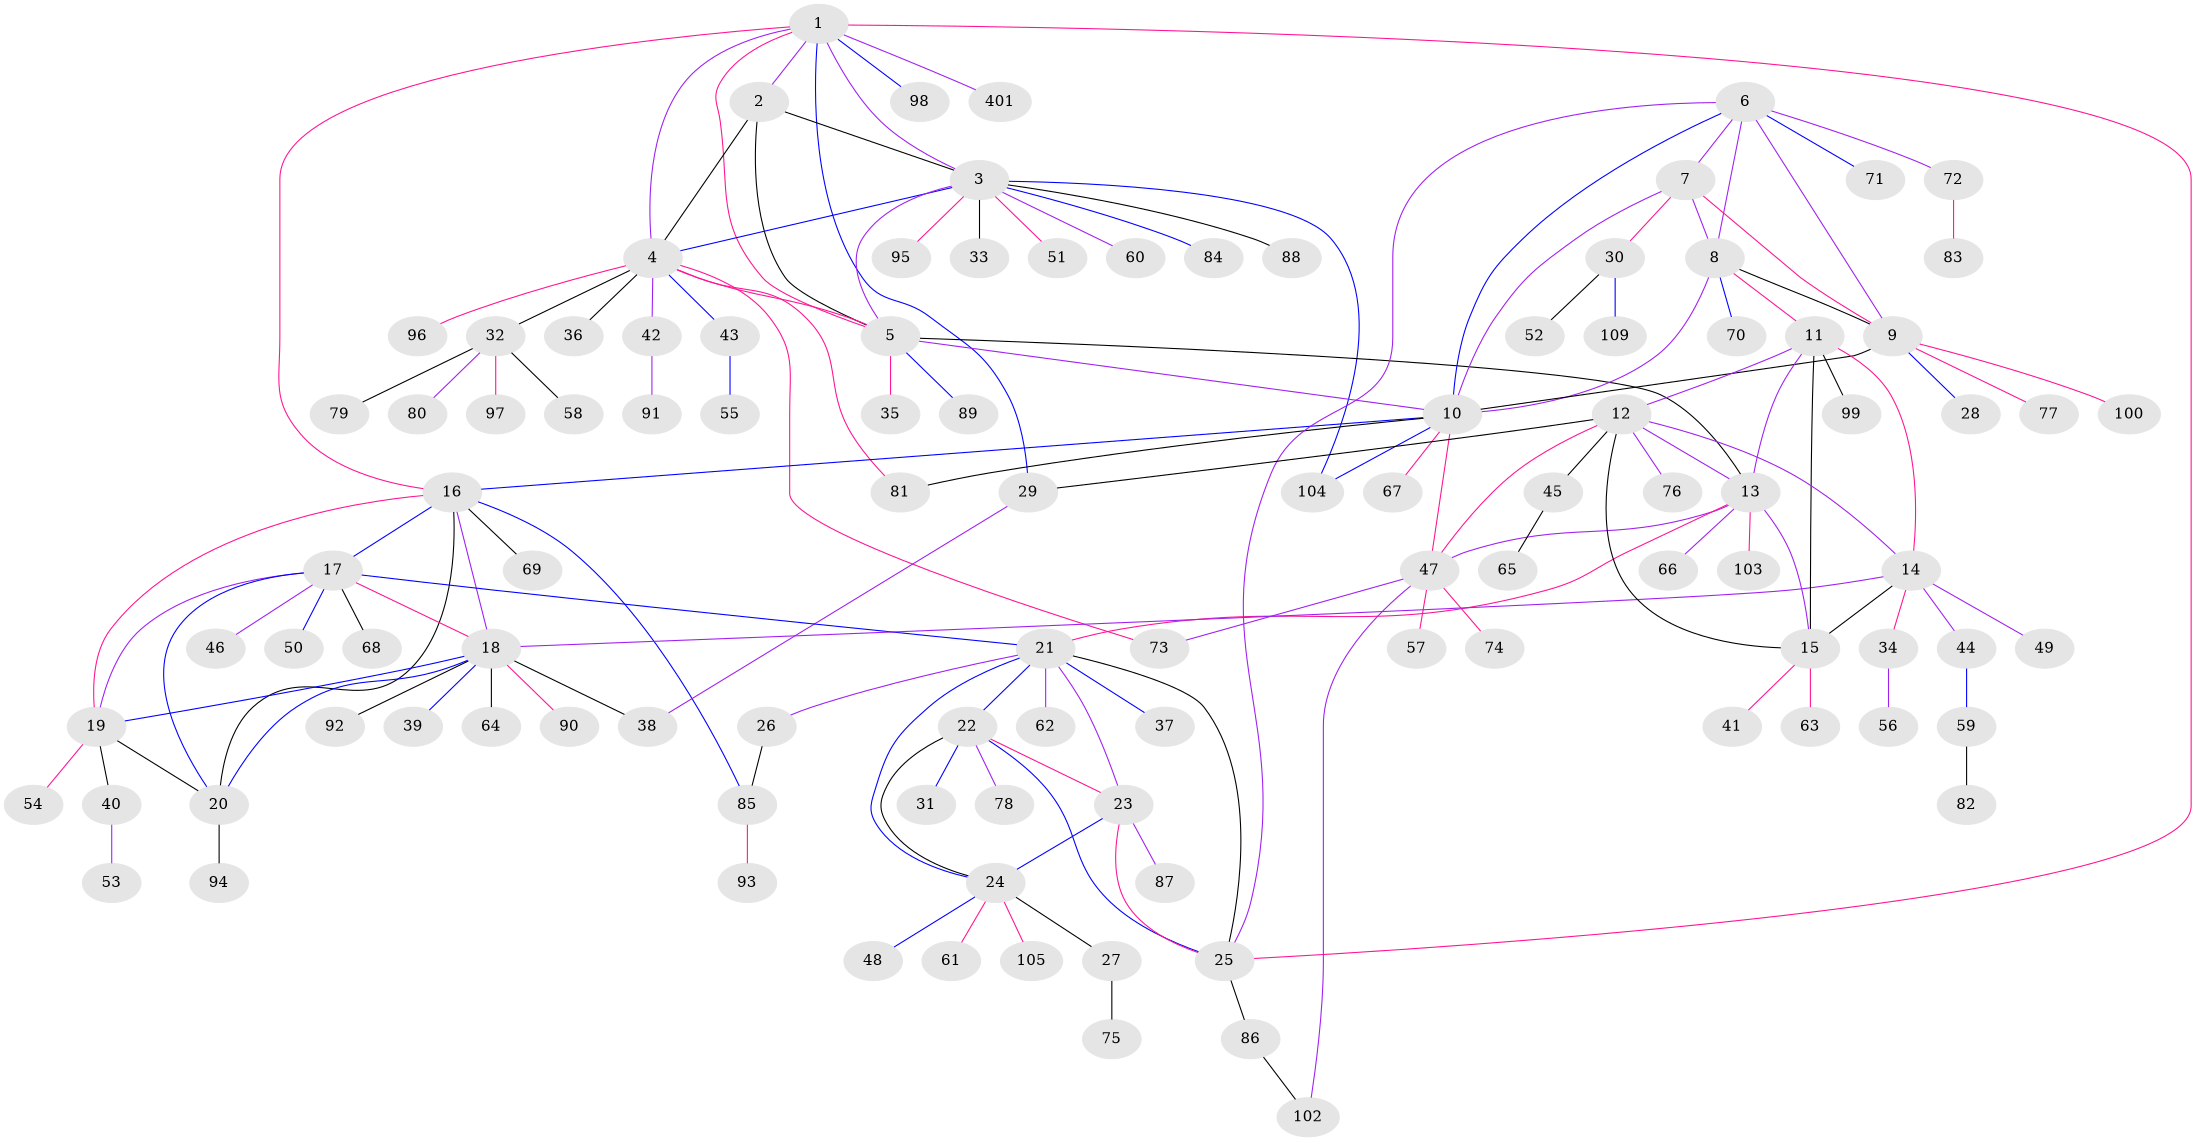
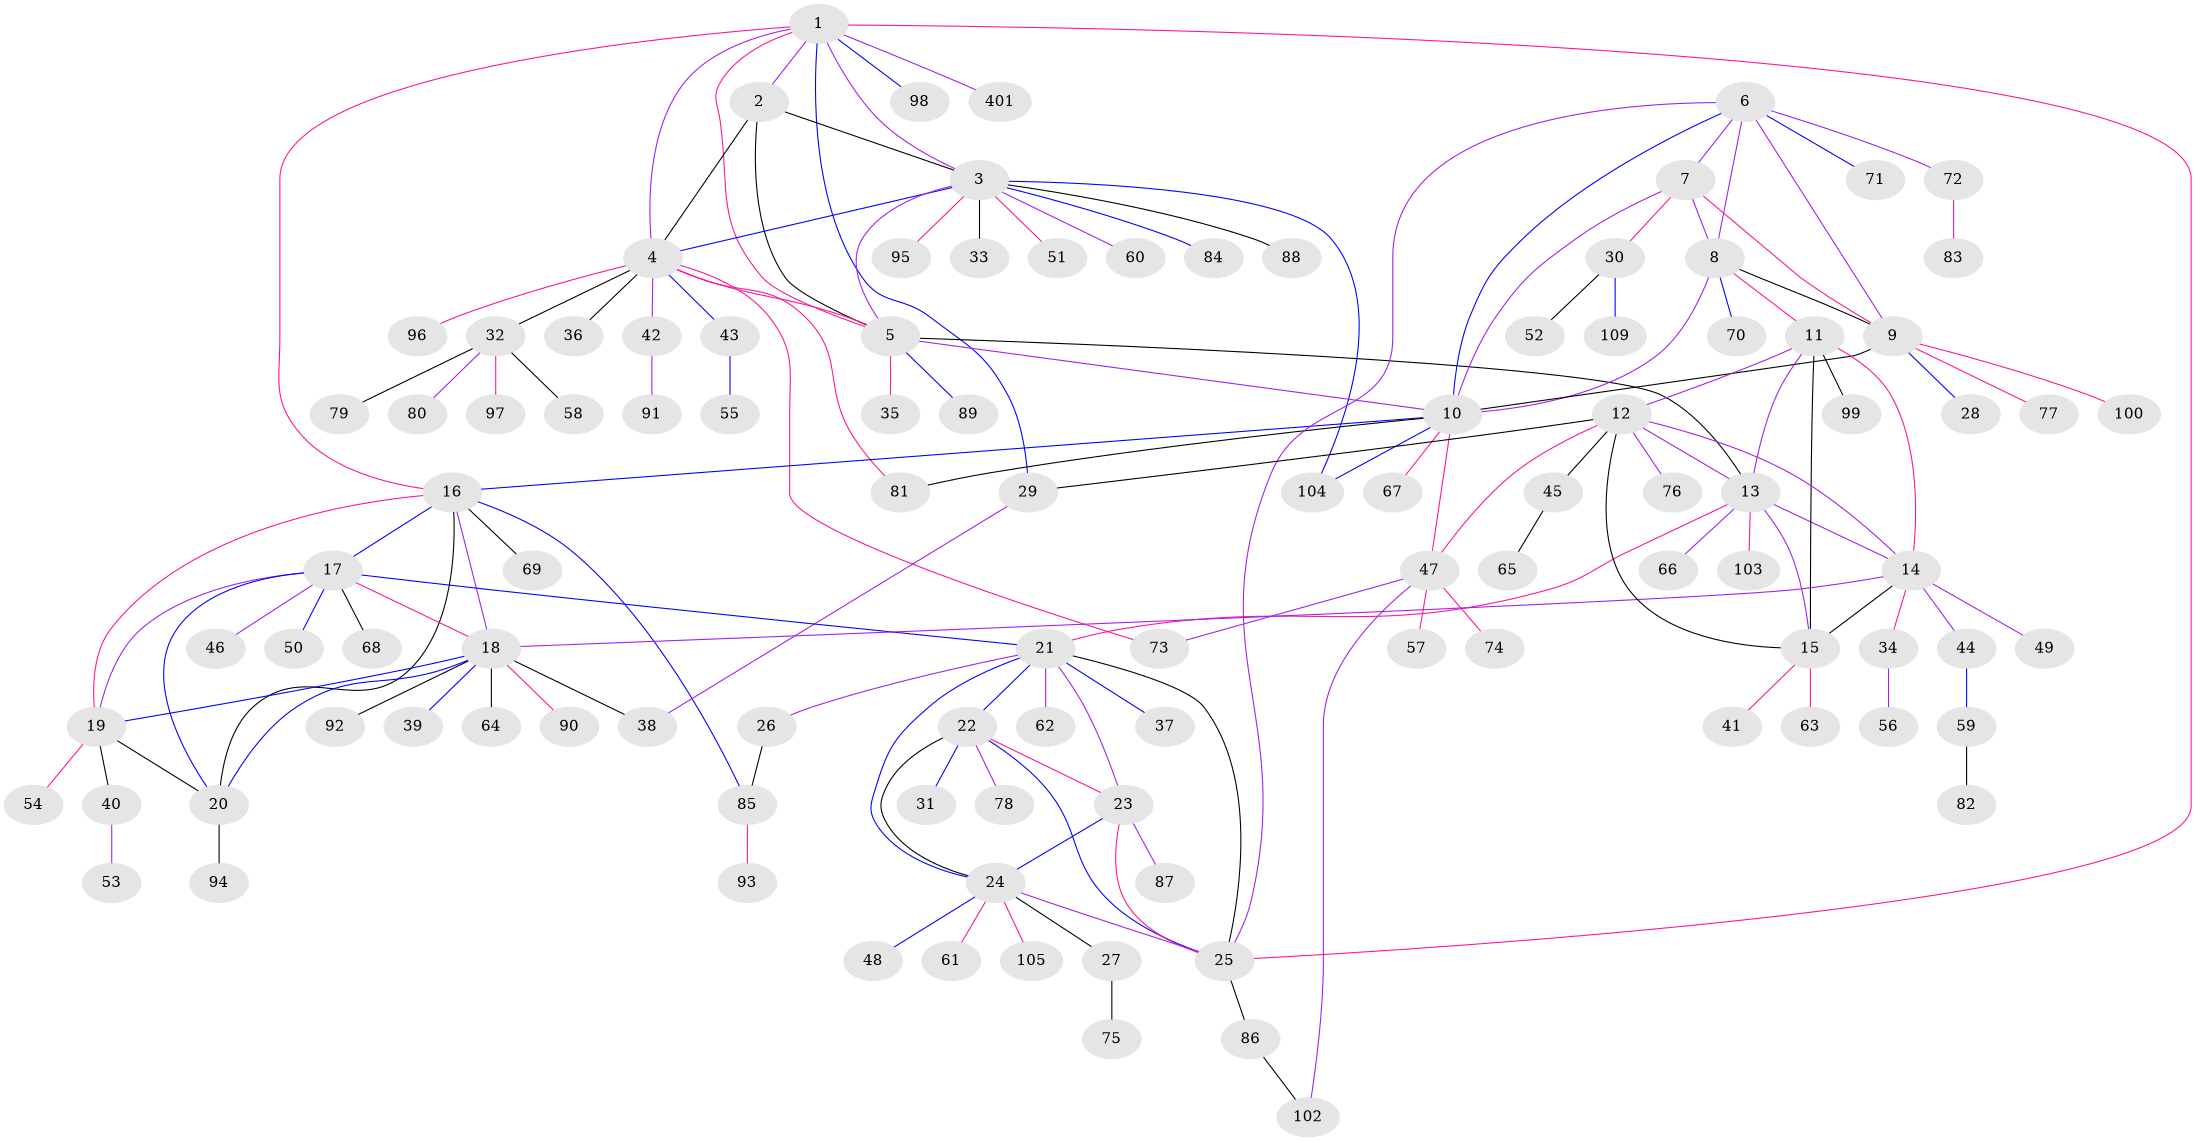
edge "13" -- "47": now "13" -- "14"
edge "24" -- "25": added
